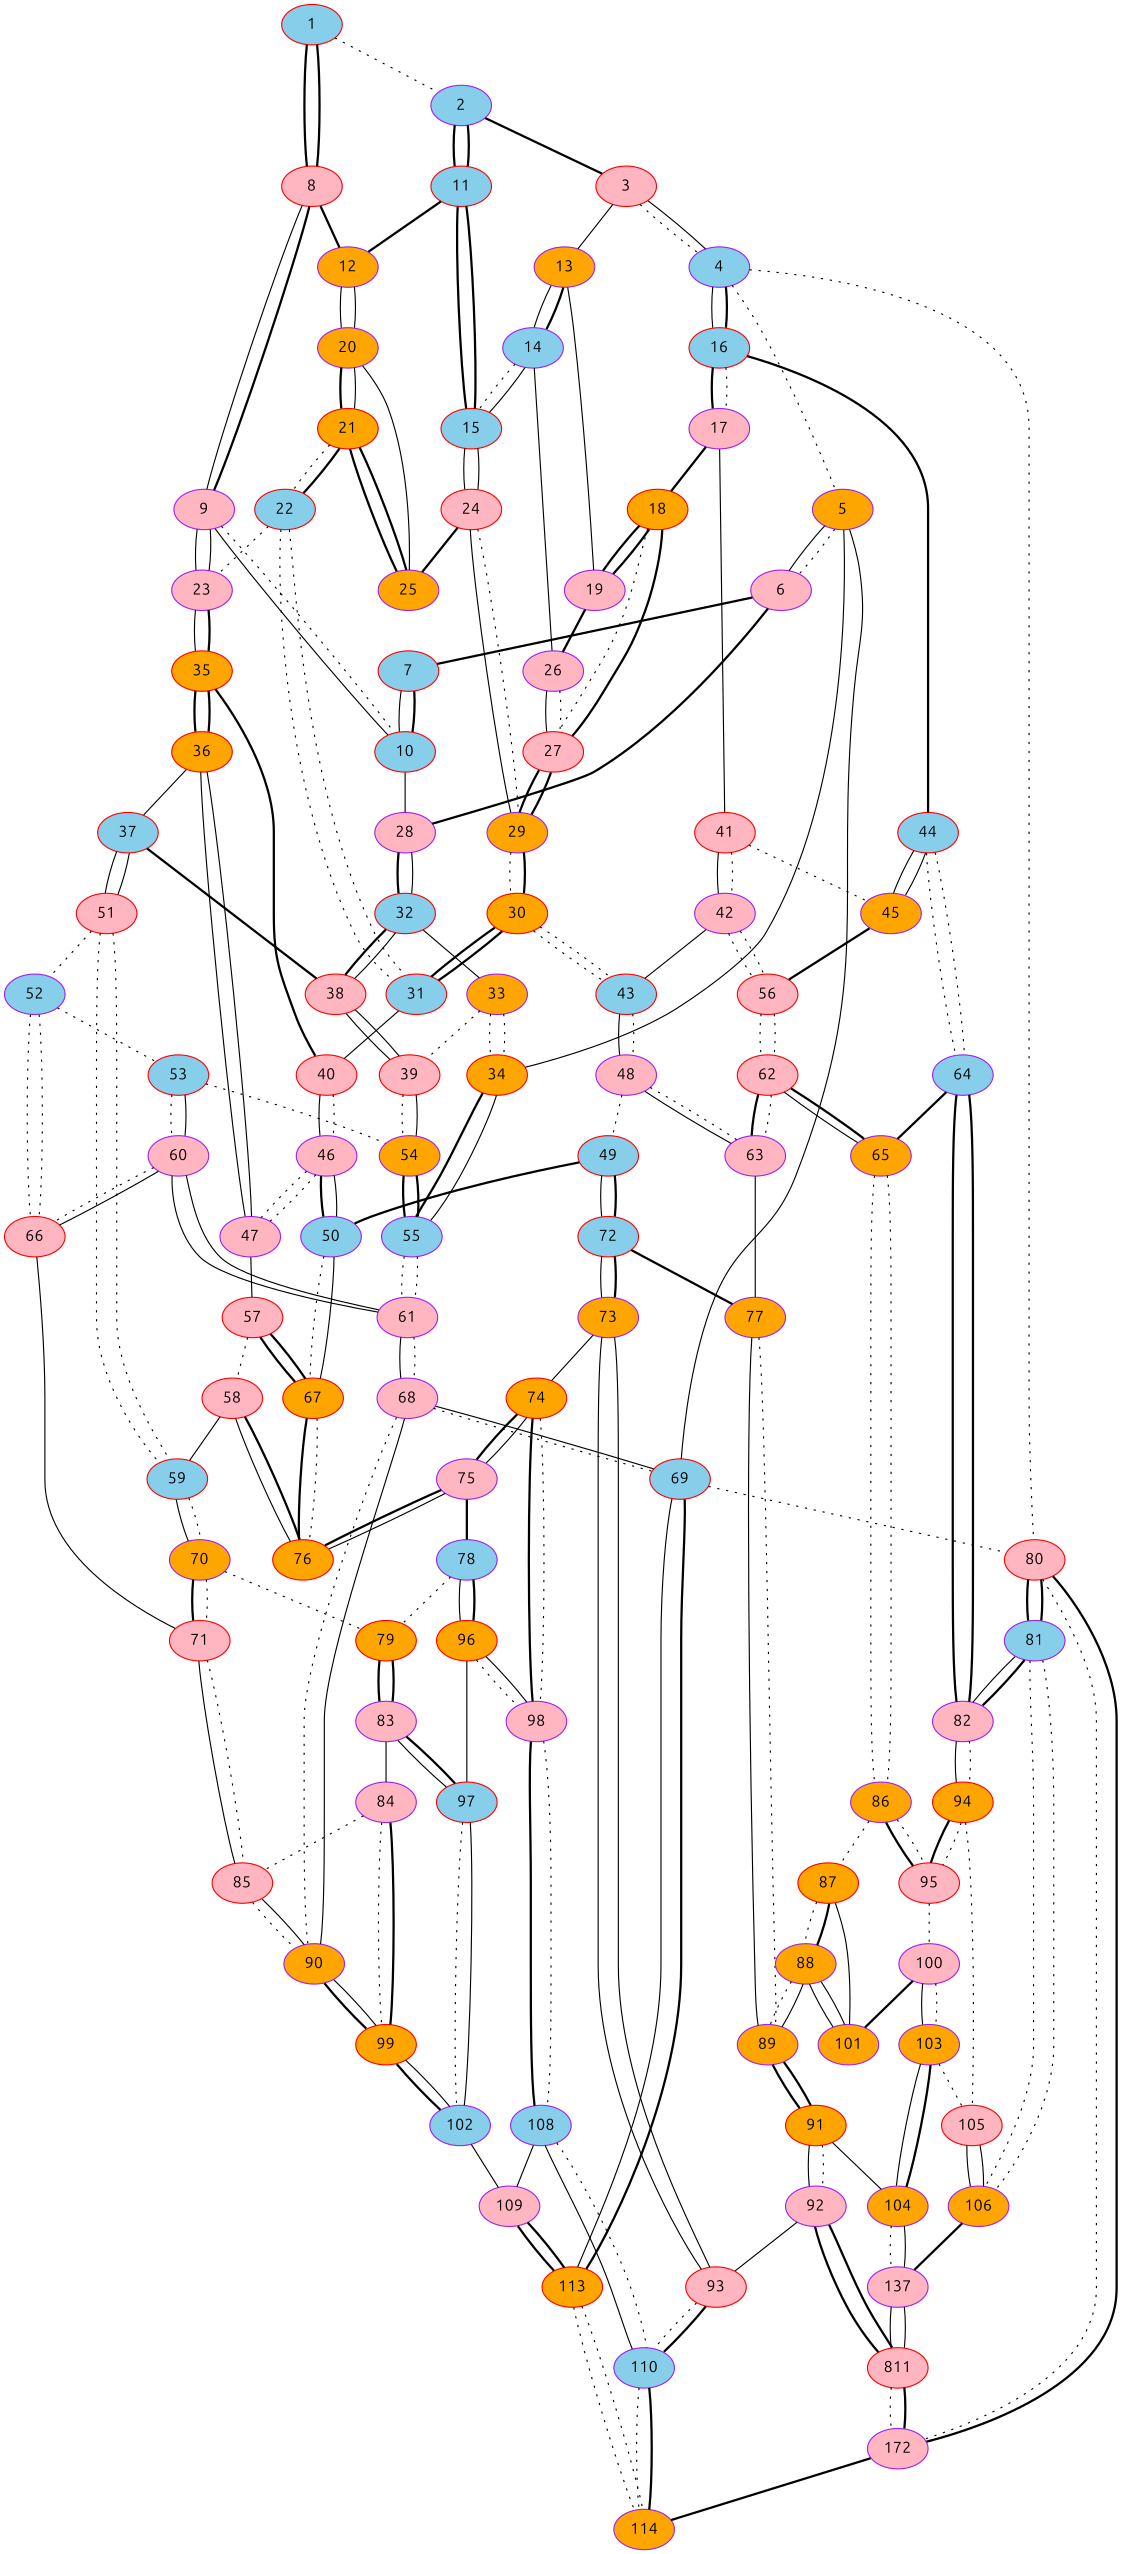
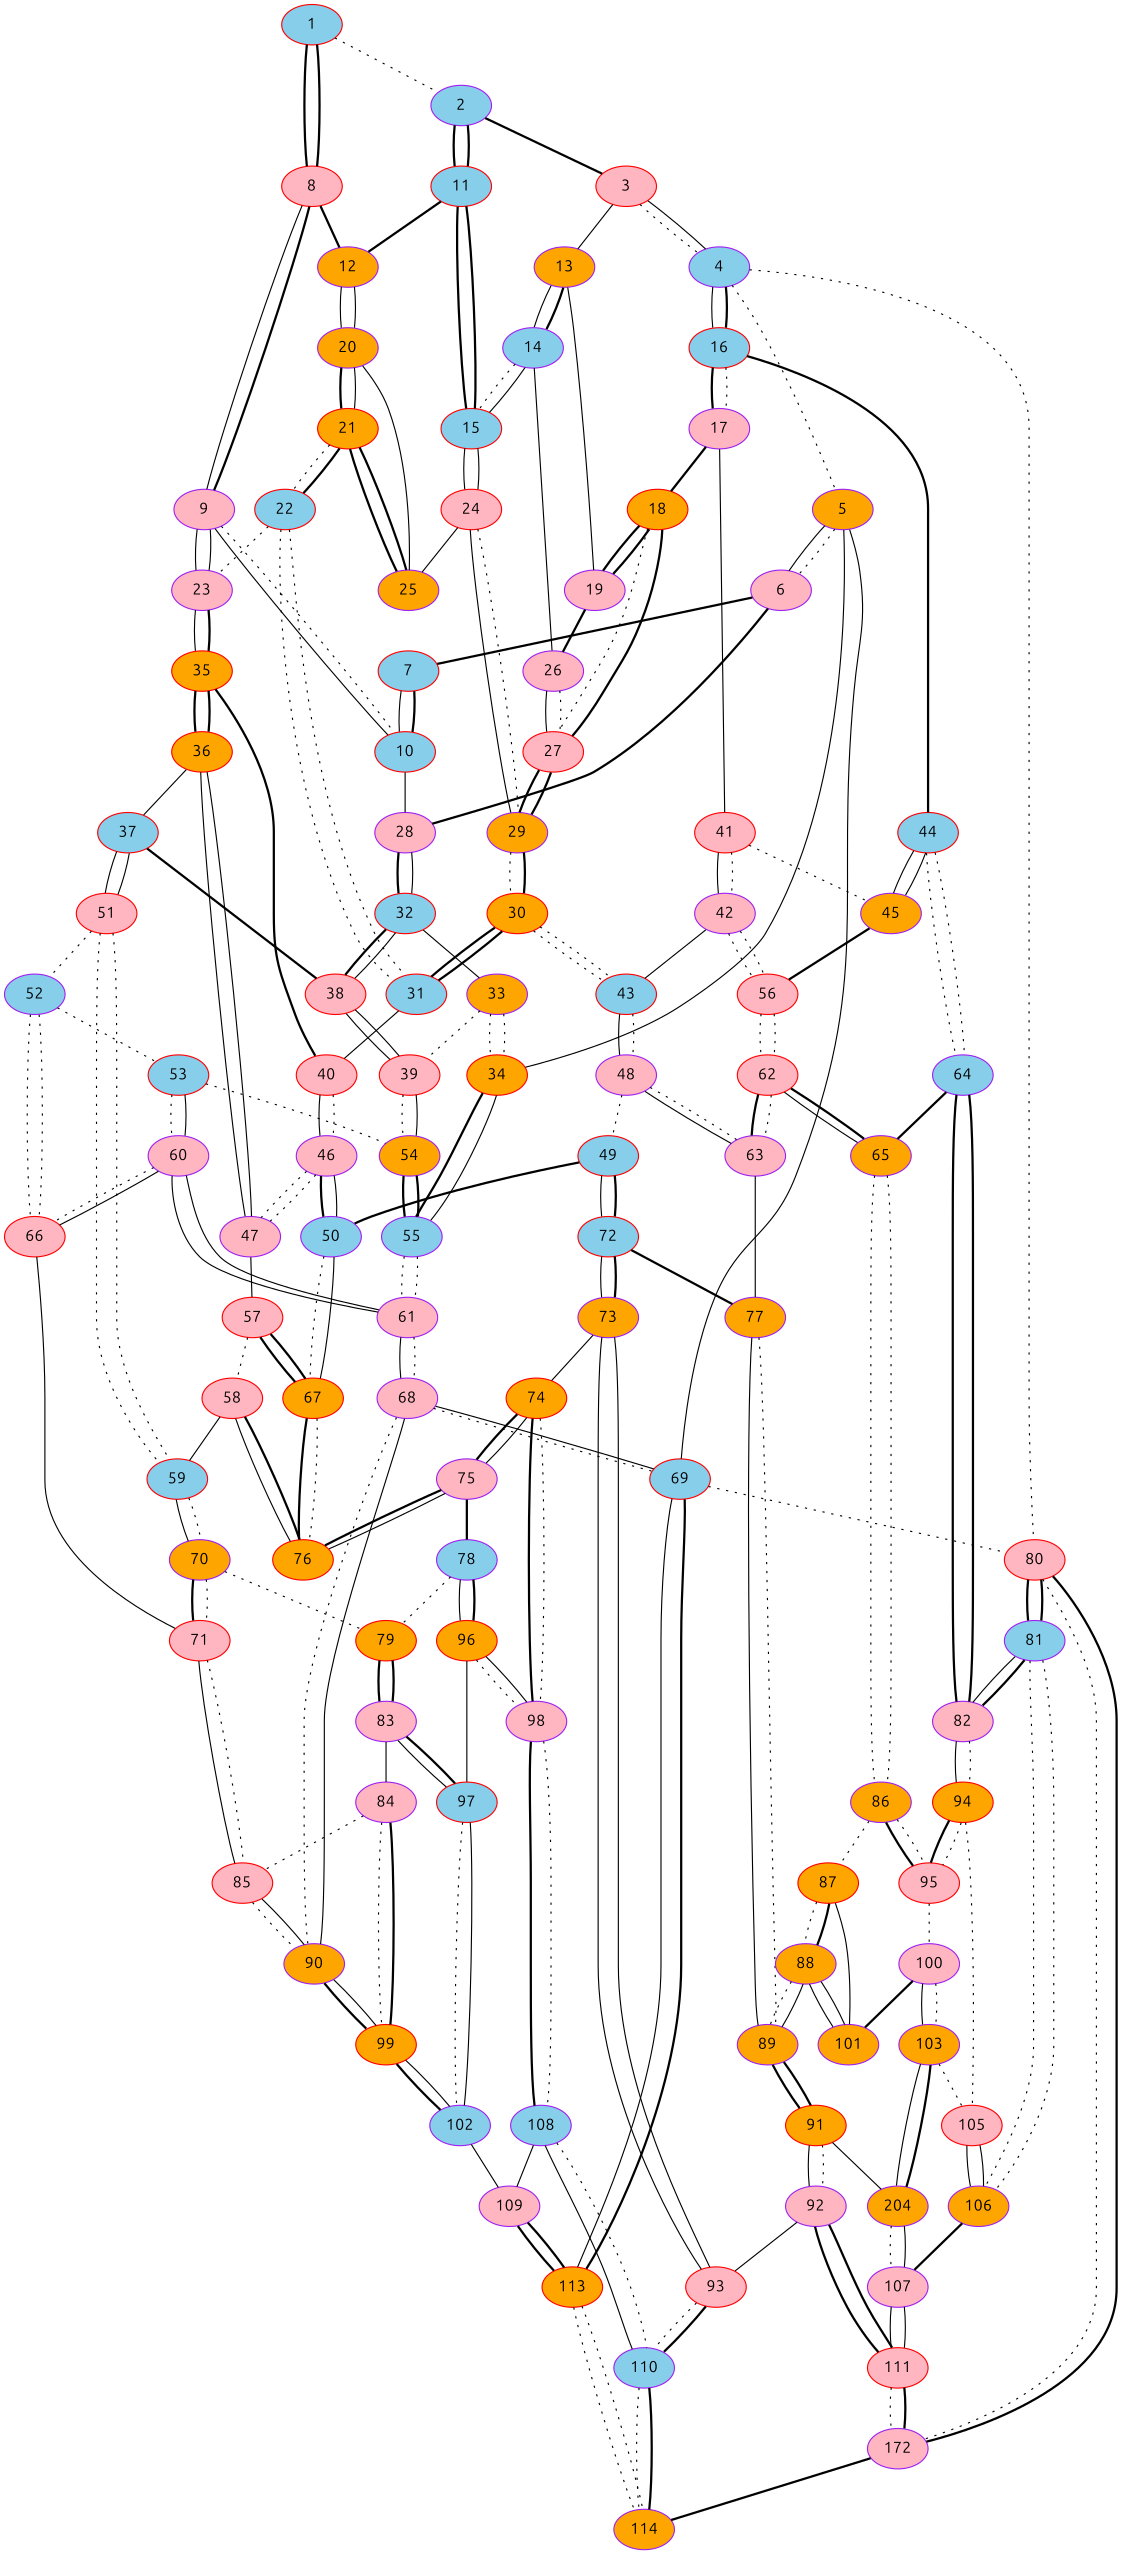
edge "24" -- "25": style bold -> solid
node "104": label "104" -> "204"
node "137": label "137" -> "107"
node "811": label "811" -> "111"
